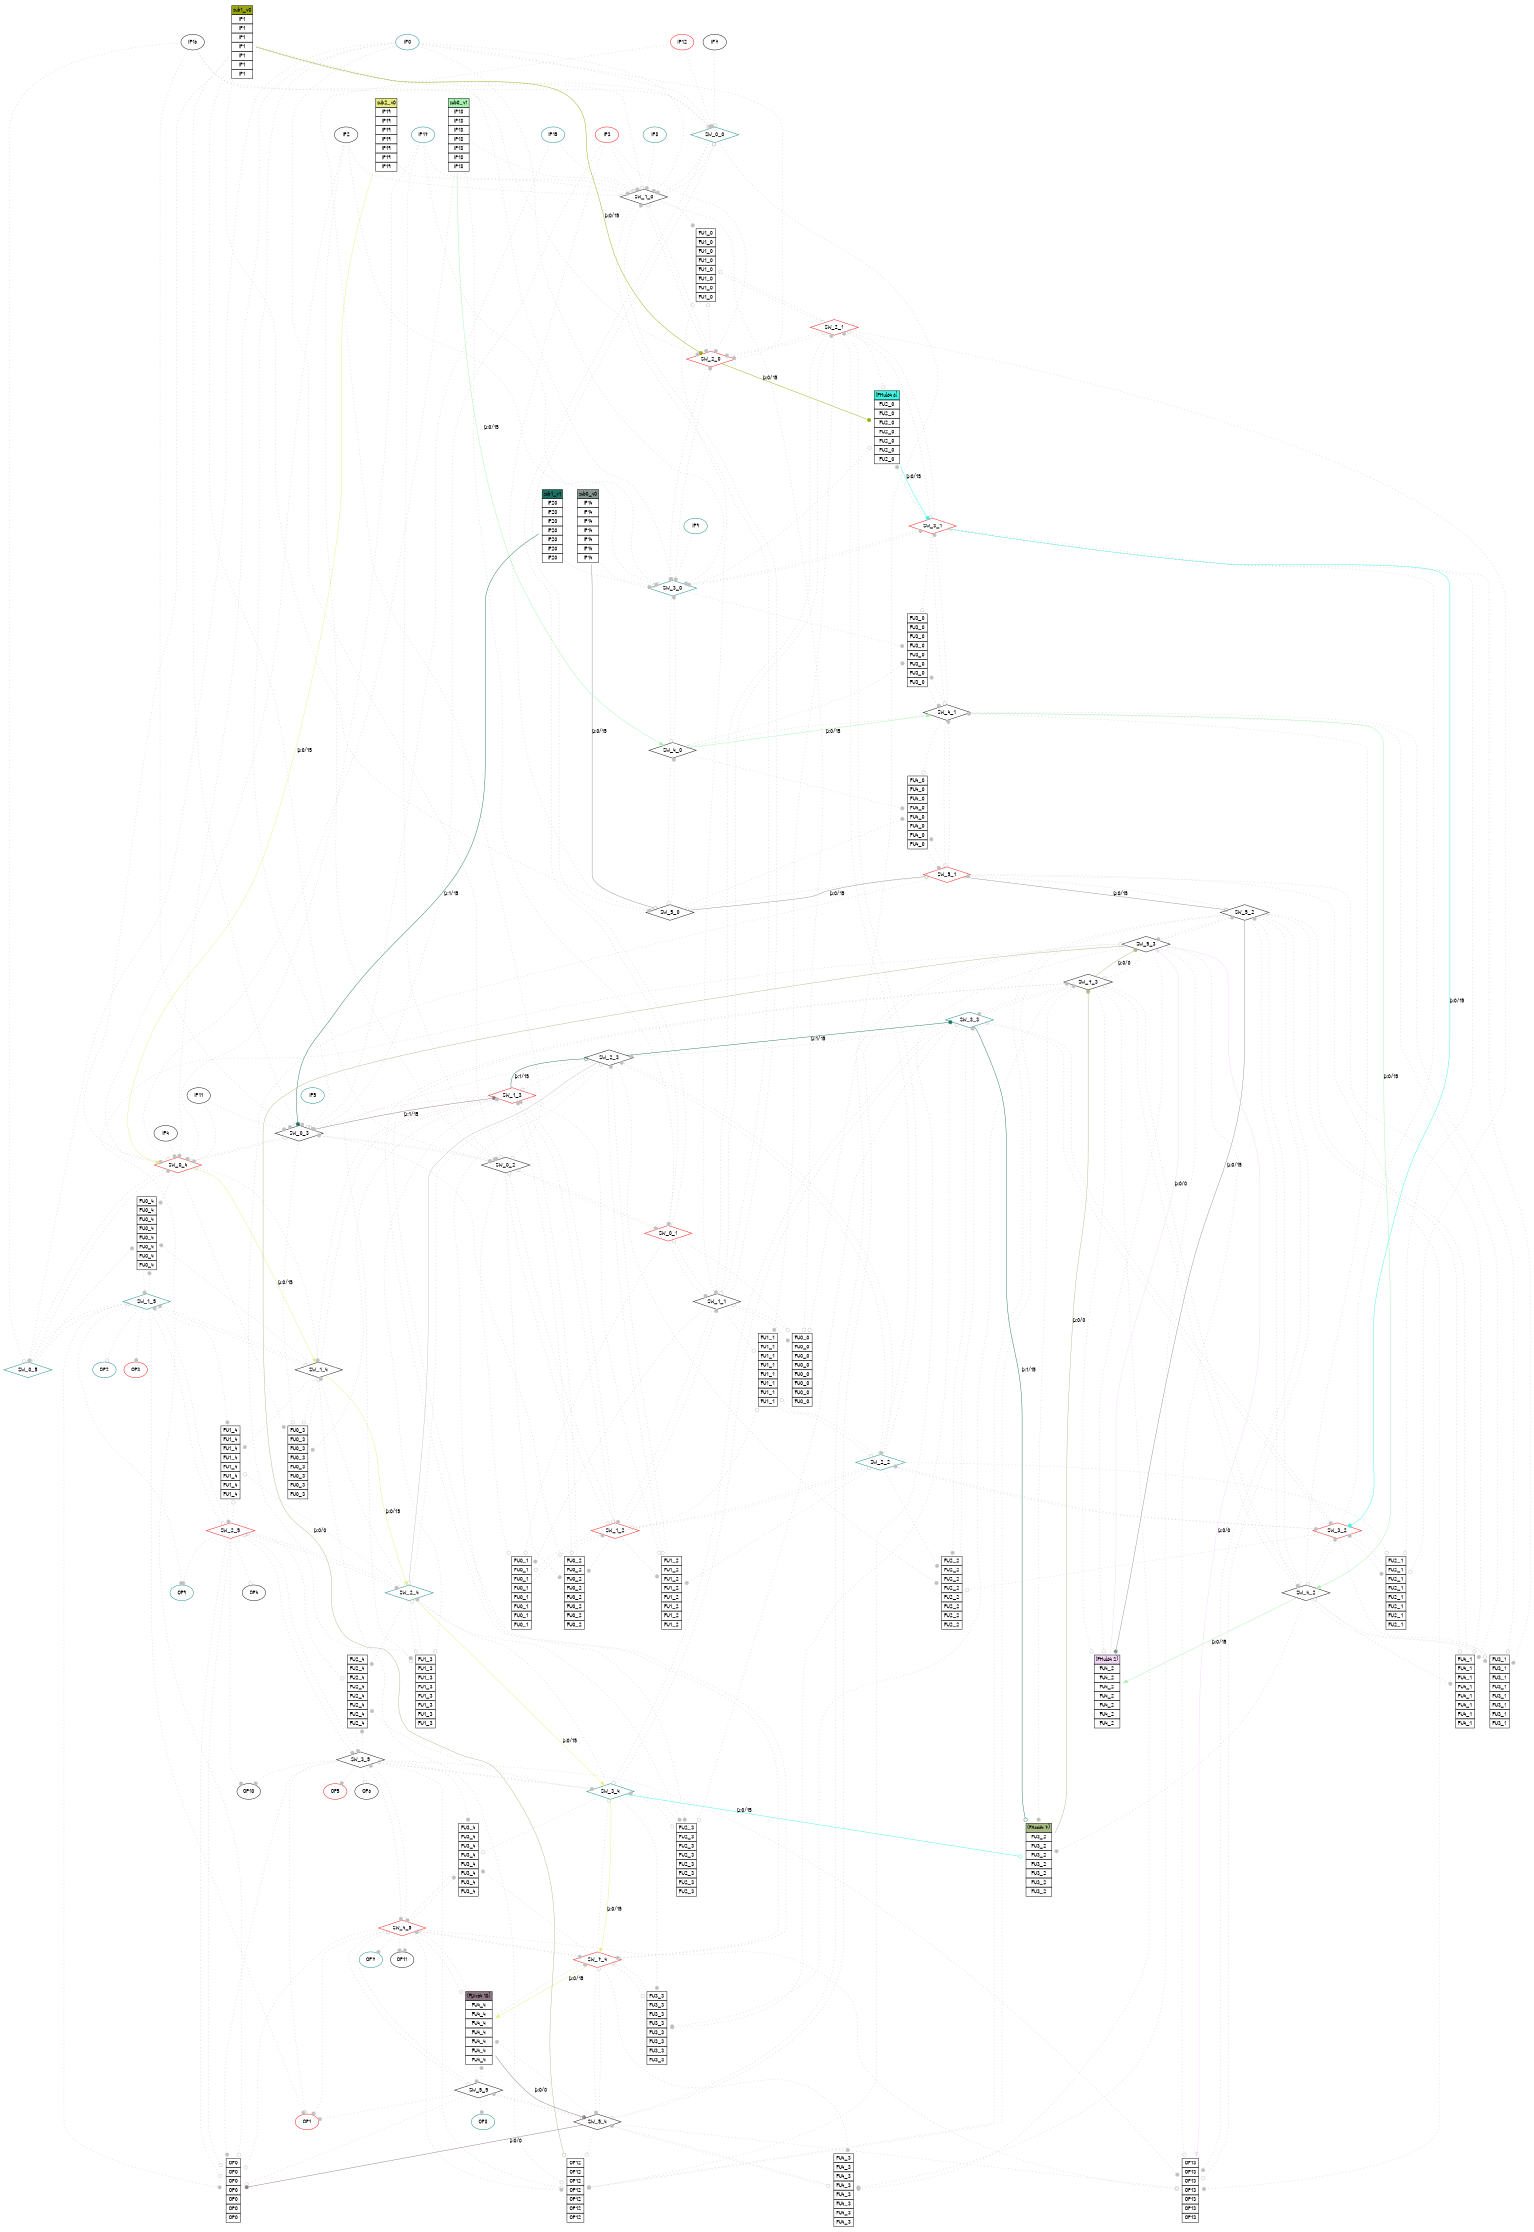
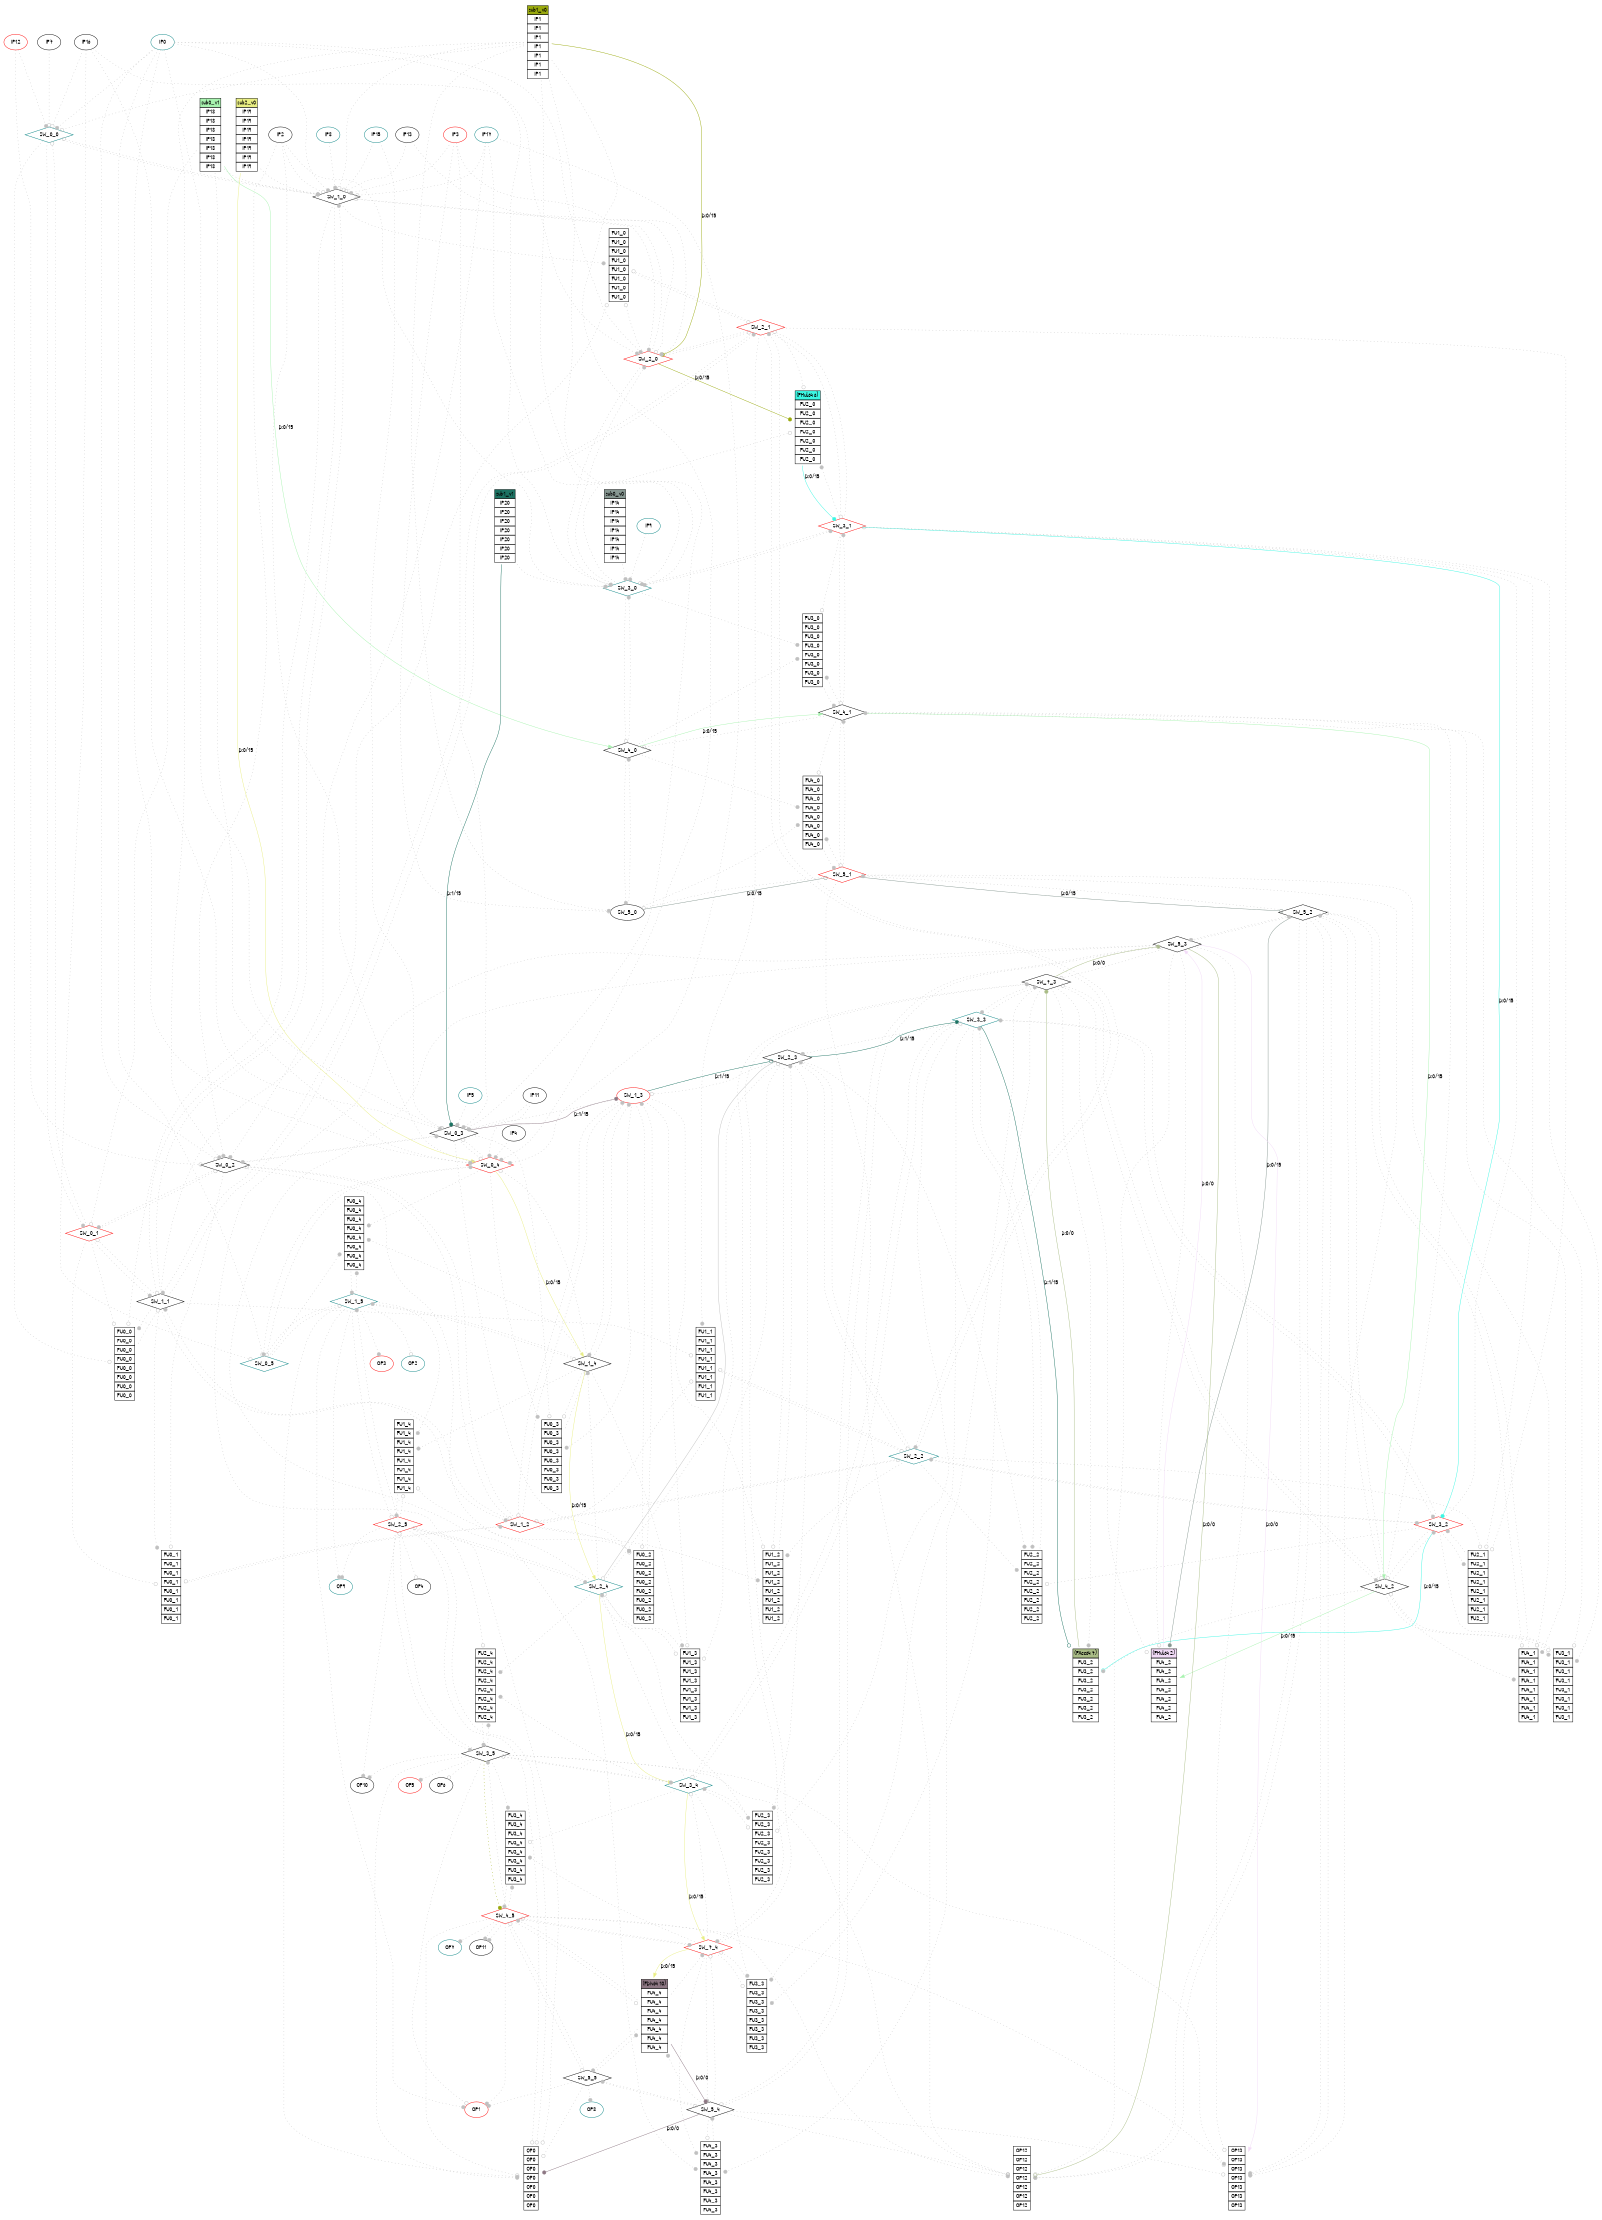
node "IP13": added
edge "sub0_v0" -> "SW_5_0": removed, label "D:0/15"
edge "SW_4_0" -> "SW_5_0": arrowhead odot -> dot
node "SW_5_0": shape diamond -> ellipse
node "SW_1_3": shape diamond -> ellipse
edge "SW_3_2" -> "SW_3_3": arrowhead odot -> dot
edge "SW_3_4" -> "(FAcc64 7)": now "SW_3_2" -> "(FAcc64 7)"
edge "SW_3_5" -> "SW_4_5": color gray -> #99a9d
